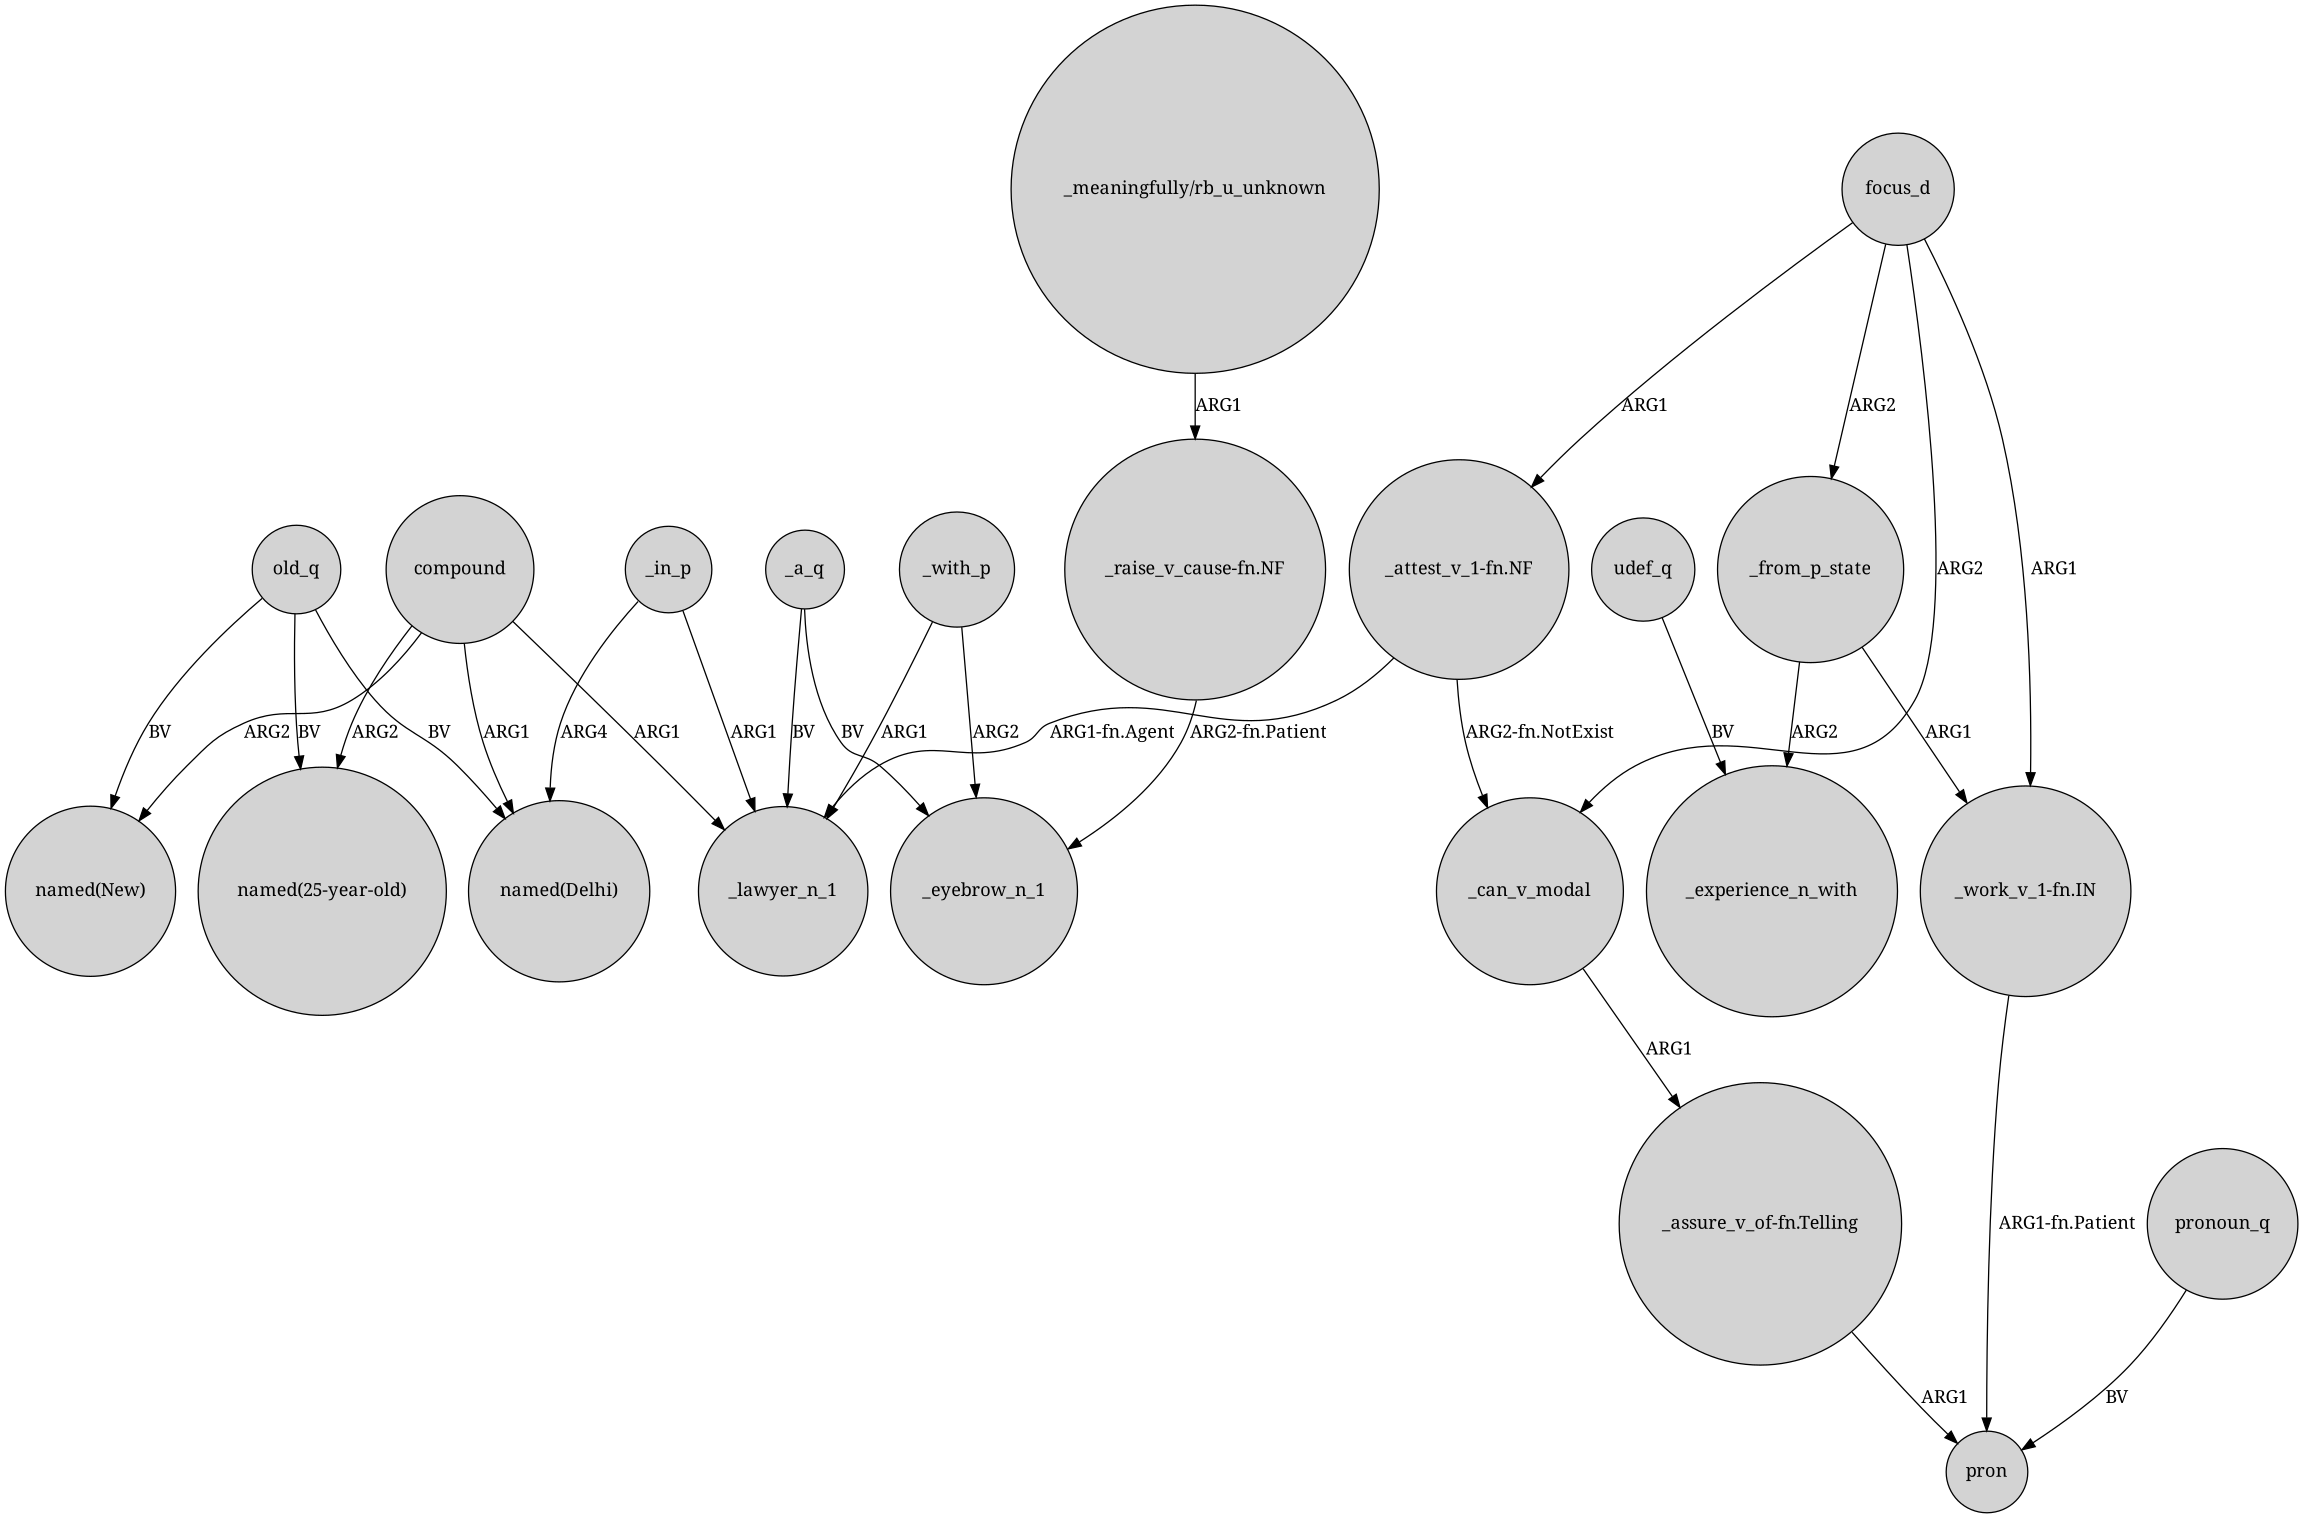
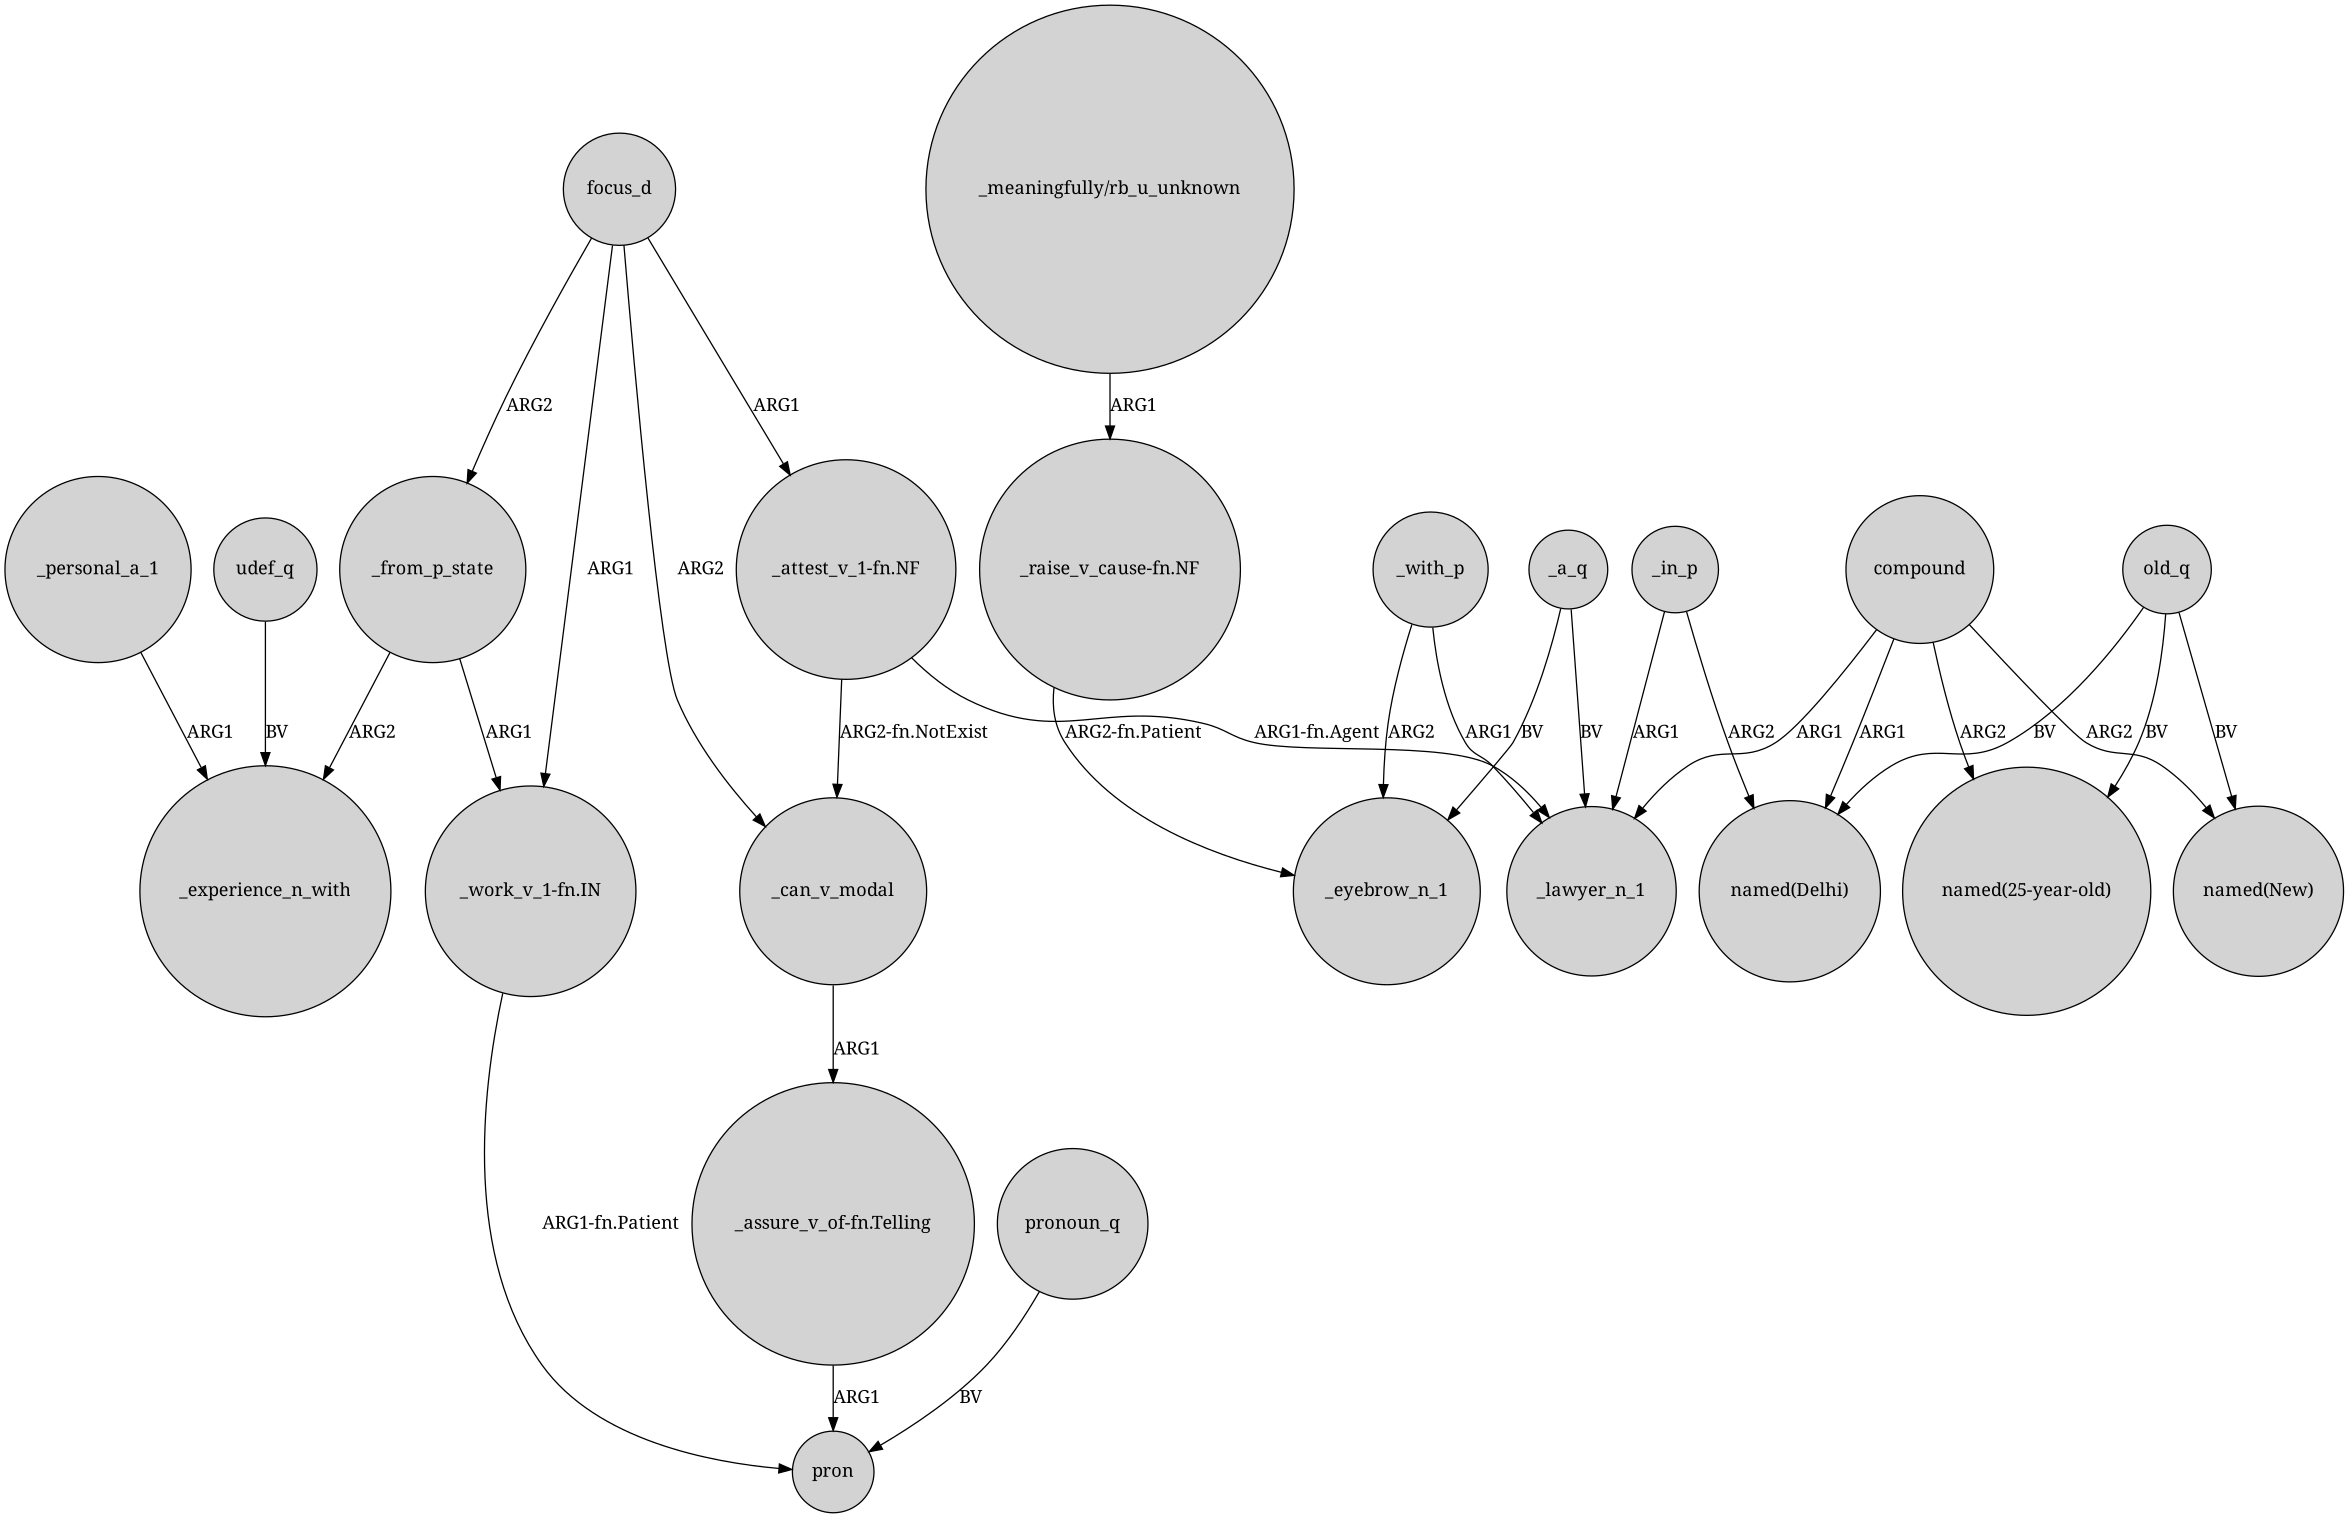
node "_personal_a_1": added
edge "_in_p" -> "named(Delhi)": label "ARG4" -> "ARG2"
